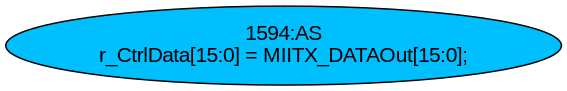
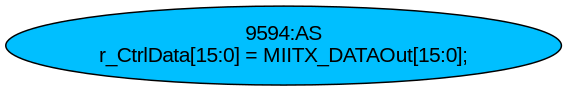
node "1594:AS r_CtrlData[15:0] = MIITX_DATAOut[15:0];": label "1594:AS r_CtrlData[15:0] = MIITX_DATAOut[15:0];" -> "9594:AS r_CtrlData[15:0] = MIITX_DATAOut[15:0];"
